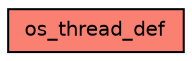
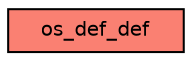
node "os_thread_def": label "os_thread_def" -> "os_def_def"
